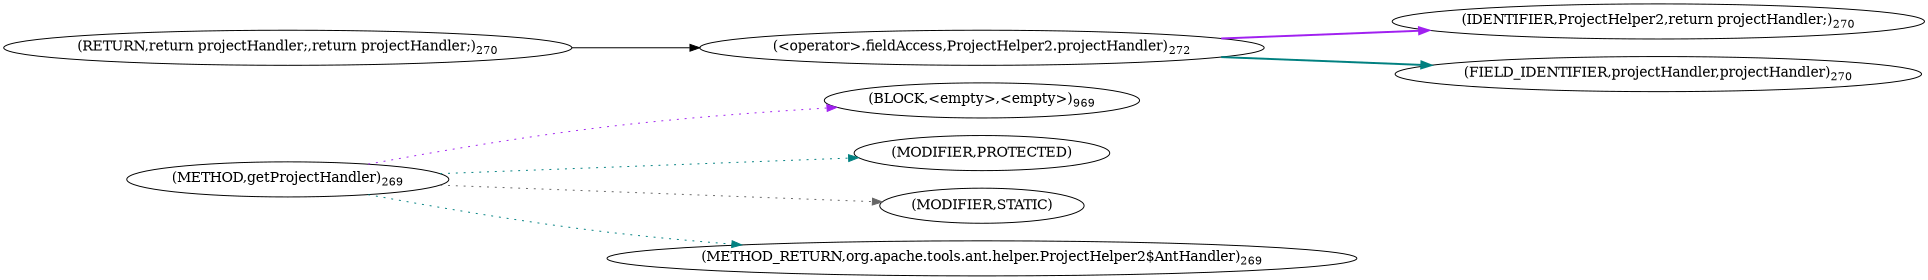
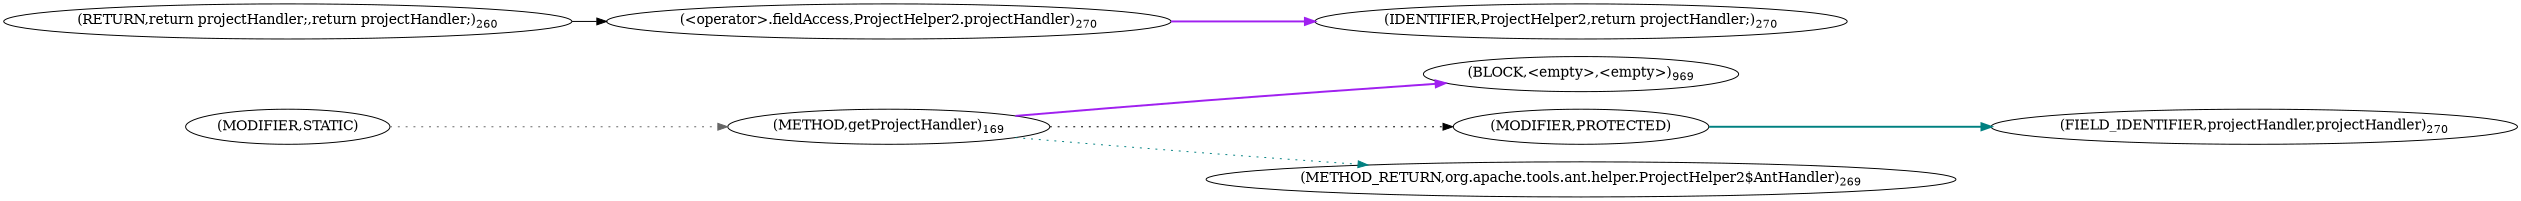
node "(RETURN,return projectHandler;,return projectHandler;)": text "270" -> "260"
node "(<operator>.fieldAccess,ProjectHelper2.projectHandler)": text "272" -> "270"
edge "(<operator>.fieldAccess,ProjectHelper2.projectHandler)" -> "(FIELD_IDENTIFIER,projectHandler,projectHandler)": now "(MODIFIER,PROTECTED)" -> "(FIELD_IDENTIFIER,projectHandler,projectHandler)"
edge "(METHOD,getProjectHandler)" -> "(BLOCK,<empty>,<empty>)": style dotted -> bold
edge "(METHOD,getProjectHandler)" -> "(MODIFIER,PROTECTED)": color teal -> black
node "(METHOD,getProjectHandler)": text "269" -> "169"
edge "(METHOD,getProjectHandler)" -> "(MODIFIER,STATIC)": reversed
